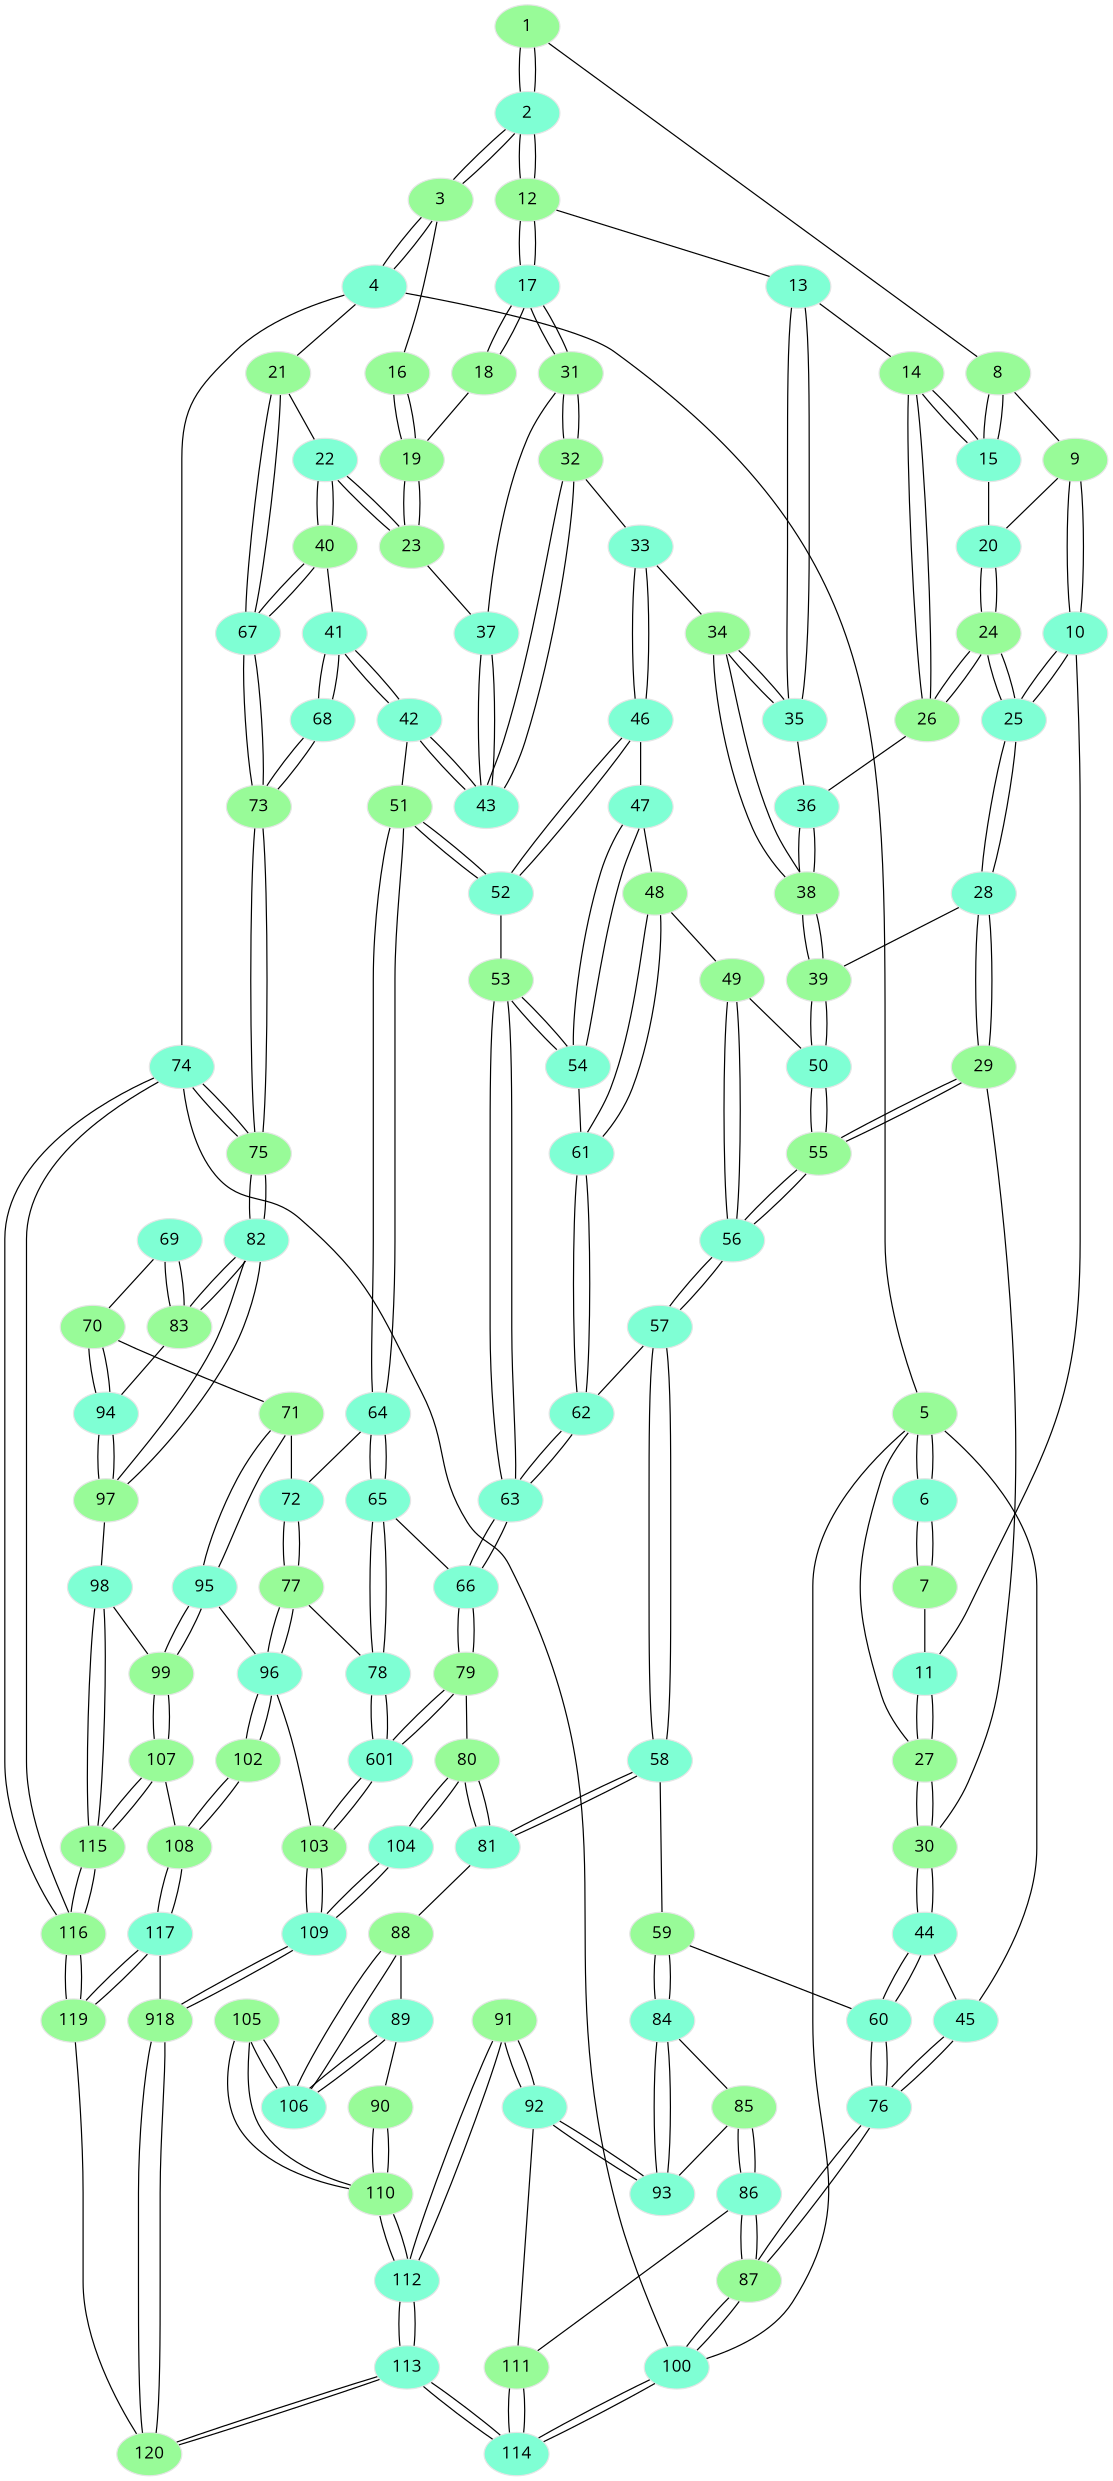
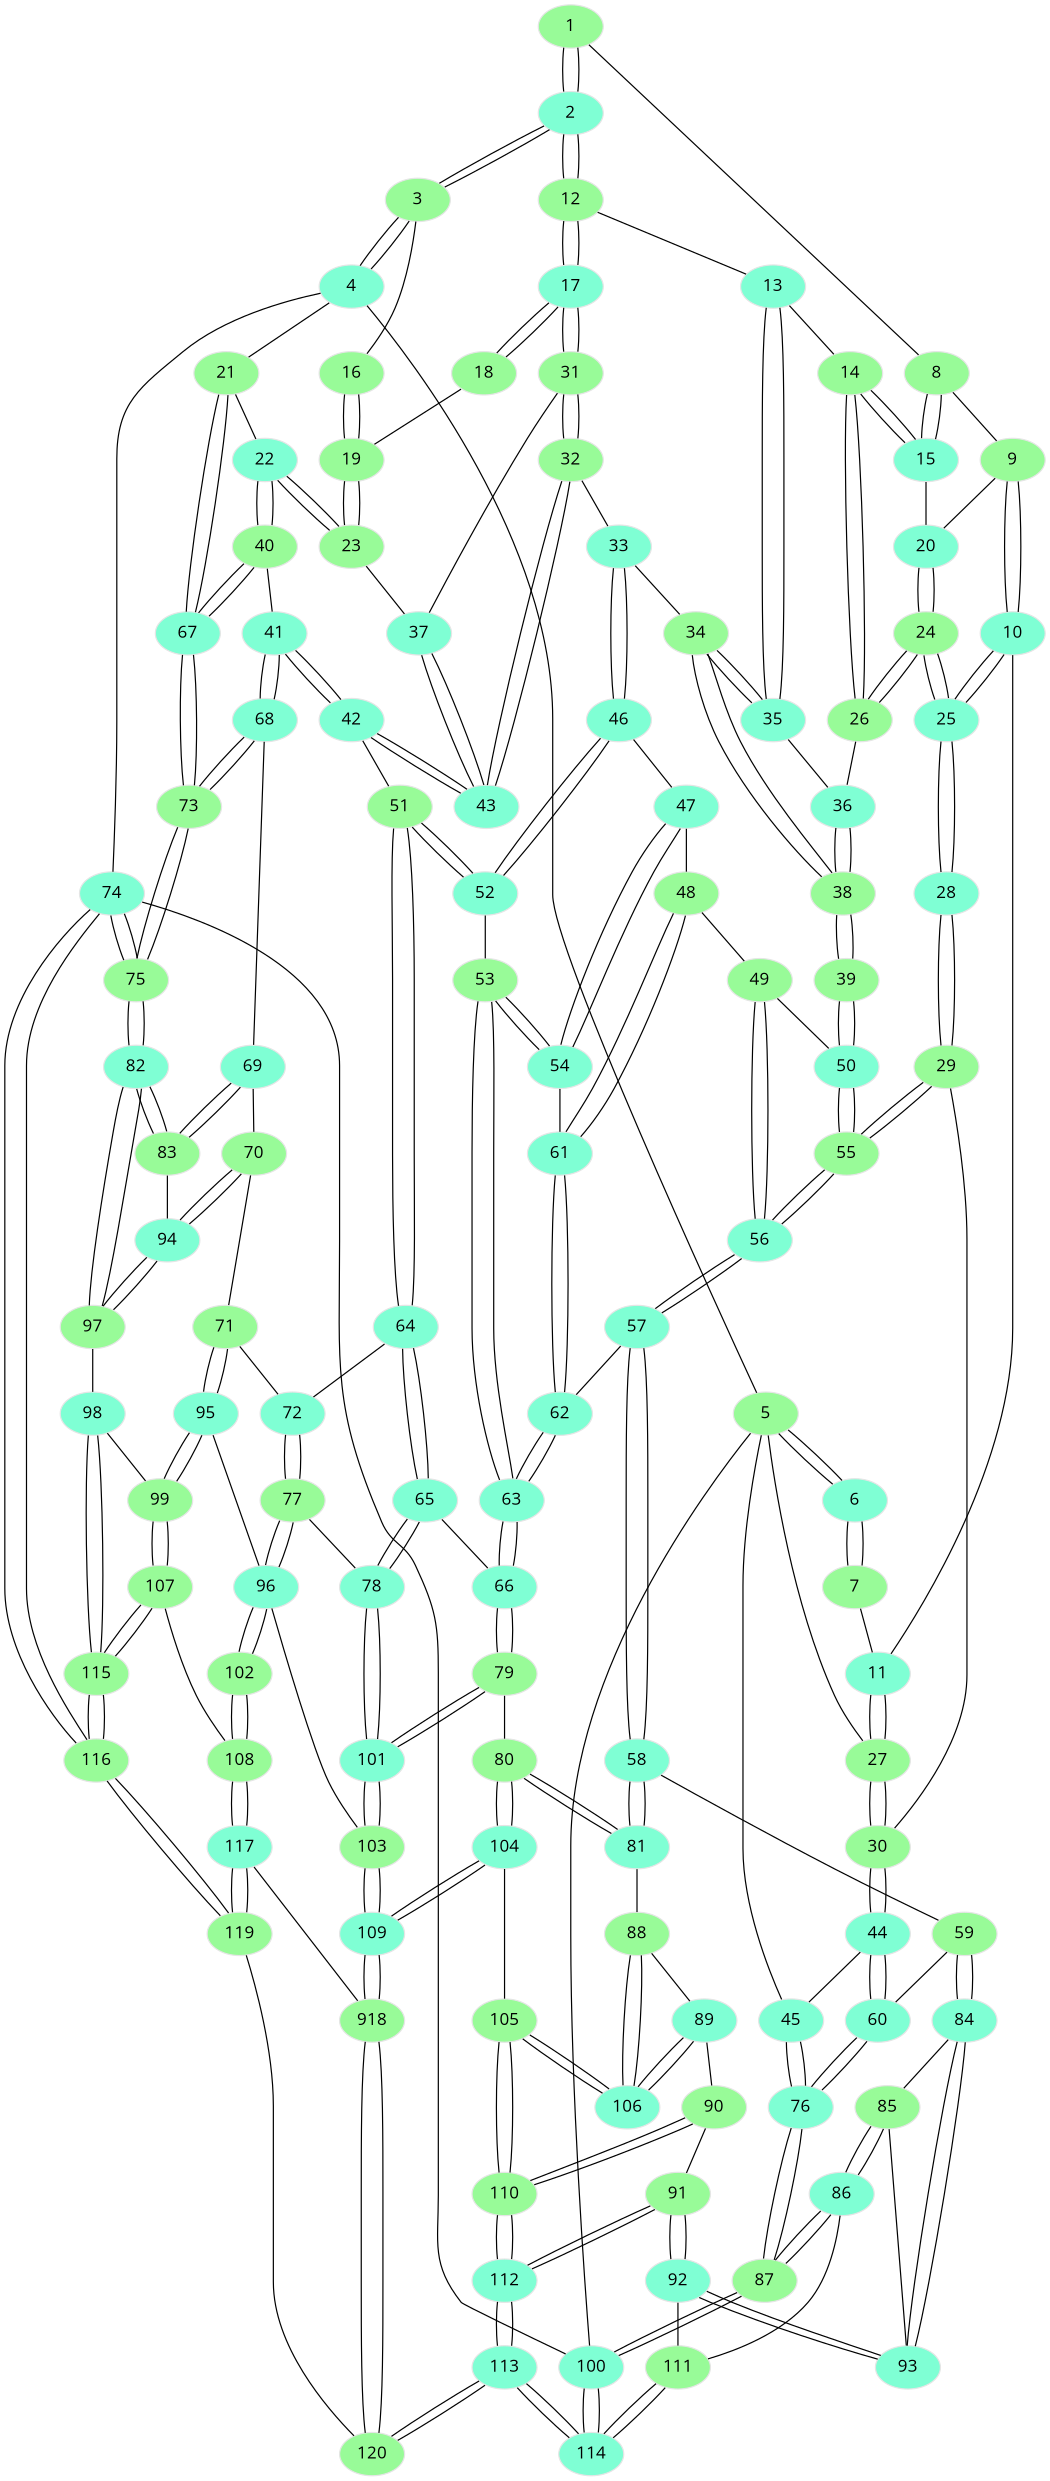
edge "68" -- "69": added
edge "28" -- "39": removed
node "601": label "601" -> "101"
edge "104" -- "105": added
edge "90" -- "91": added
